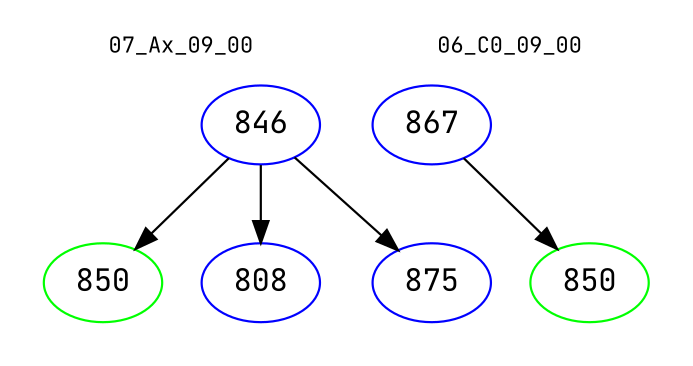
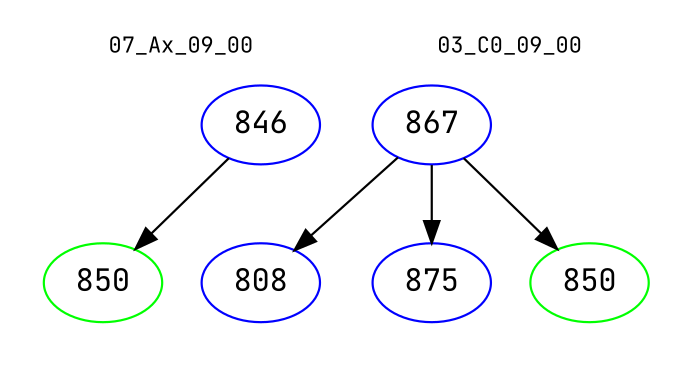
cluster "06_C0_09_00": label "06_C0_09_00" -> "03_C0_09_00"
edge "846" -> "875": now "867" -> "875"
edge "846" -> "808": now "867" -> "808"
